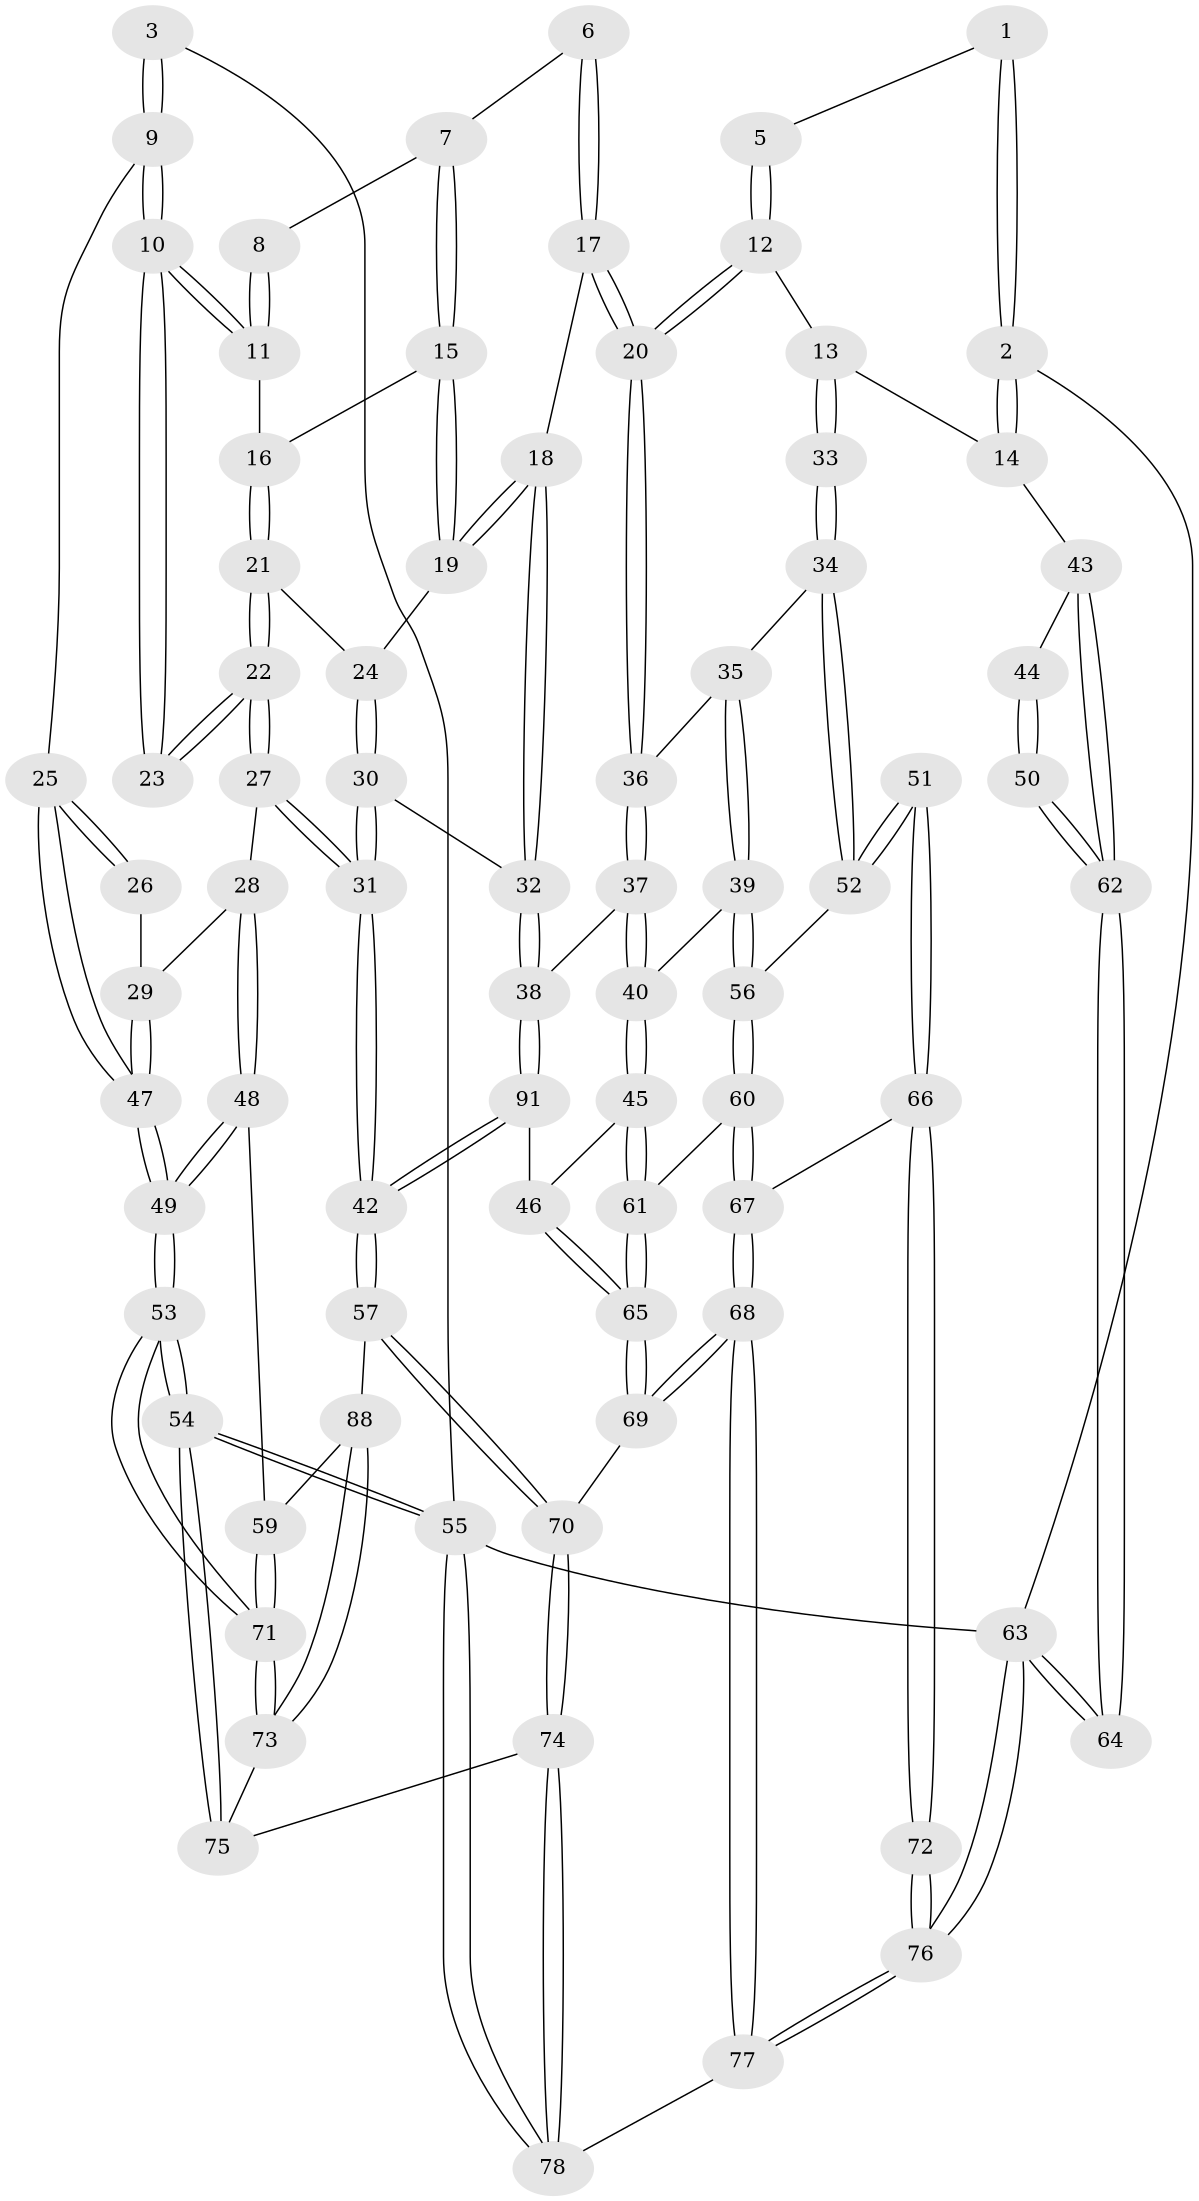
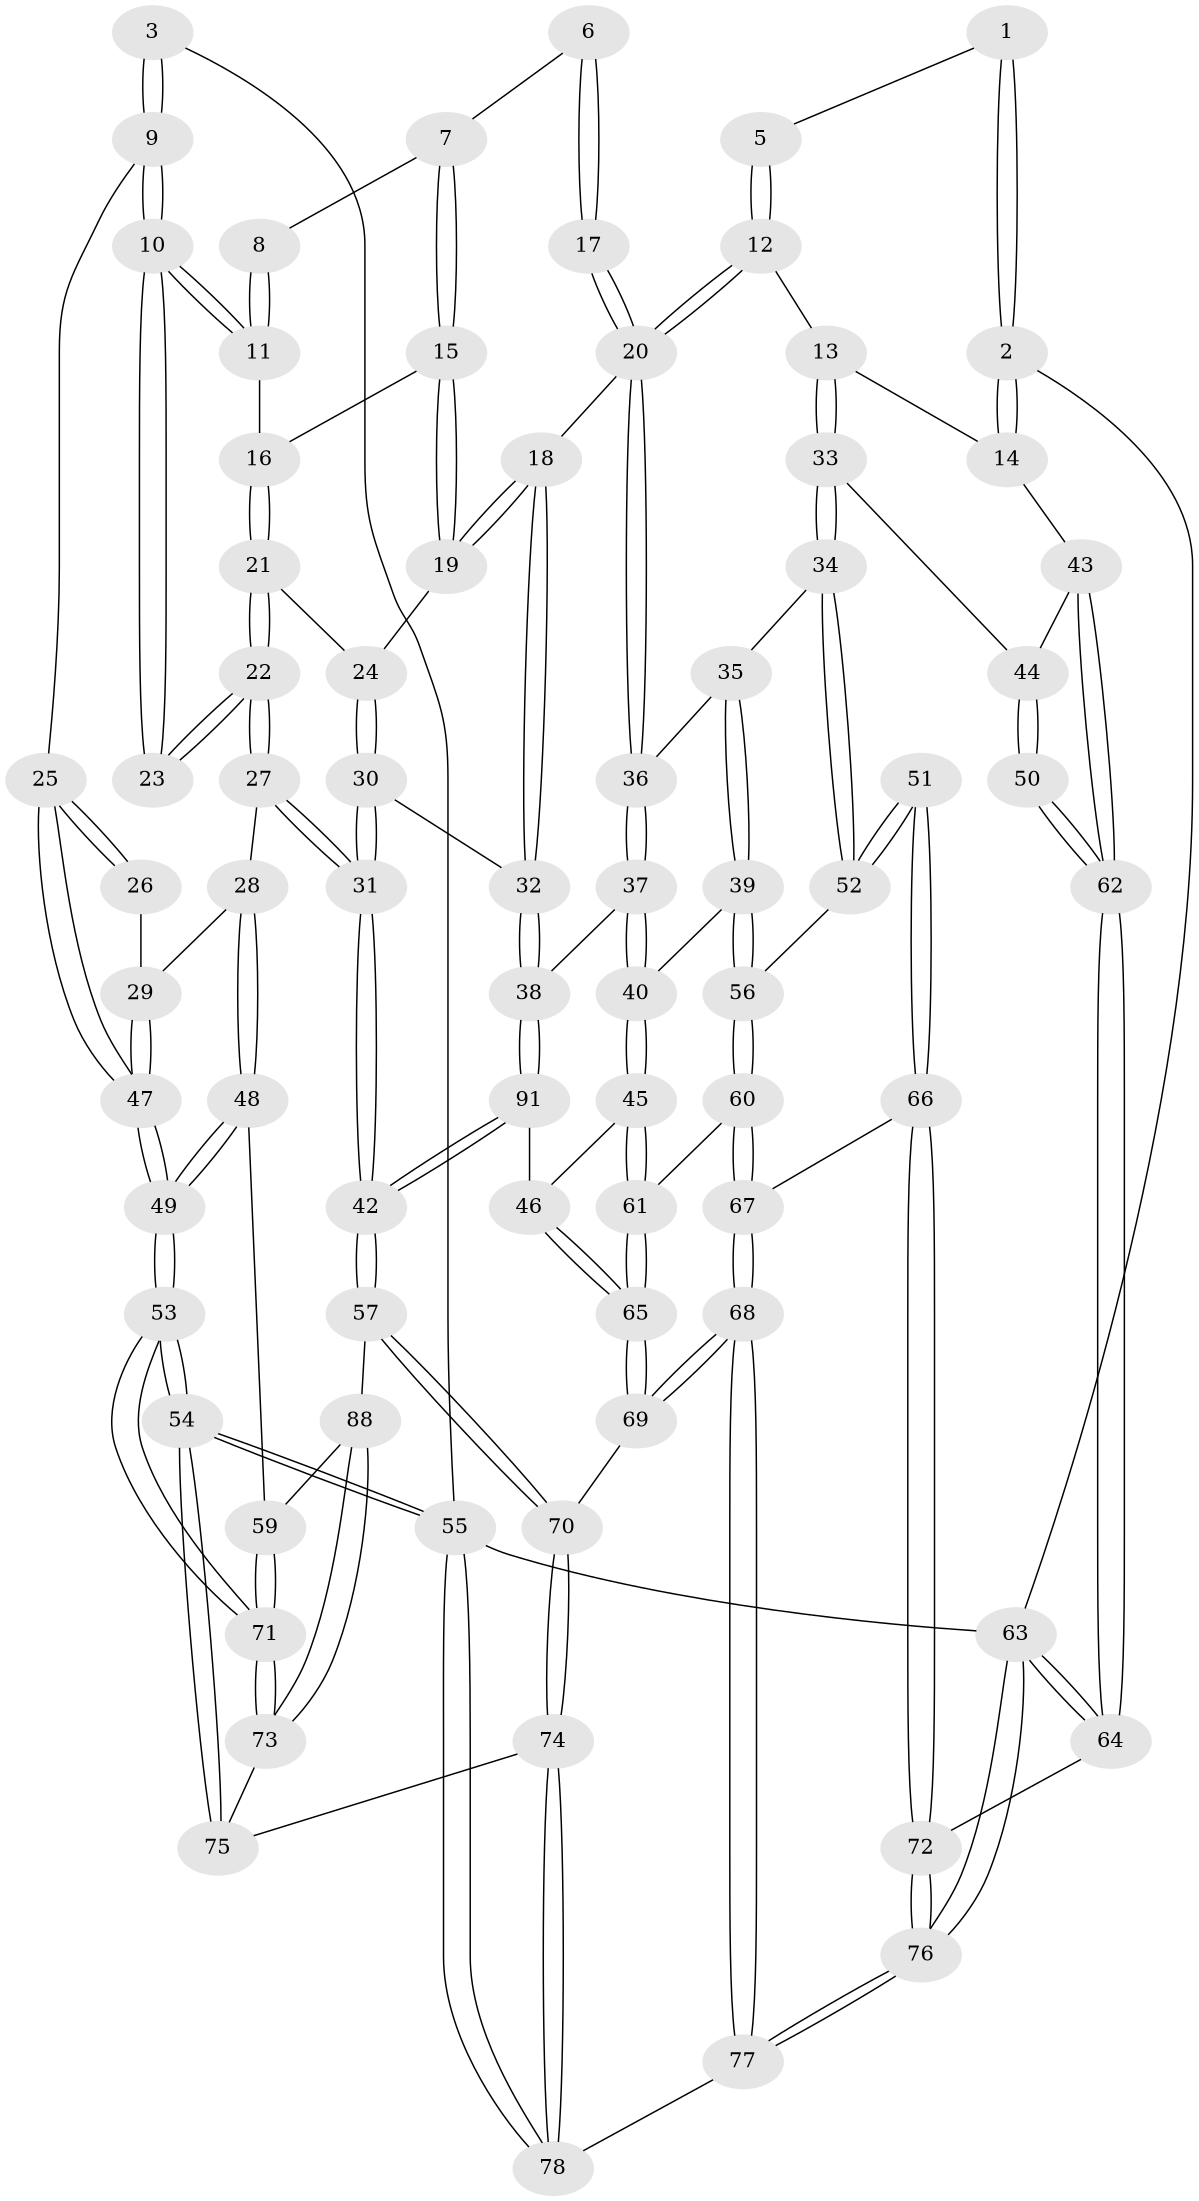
edge "17" -- "18": now "20" -- "18"
edge "33" -- "44": added
edge "64" -- "72": added
